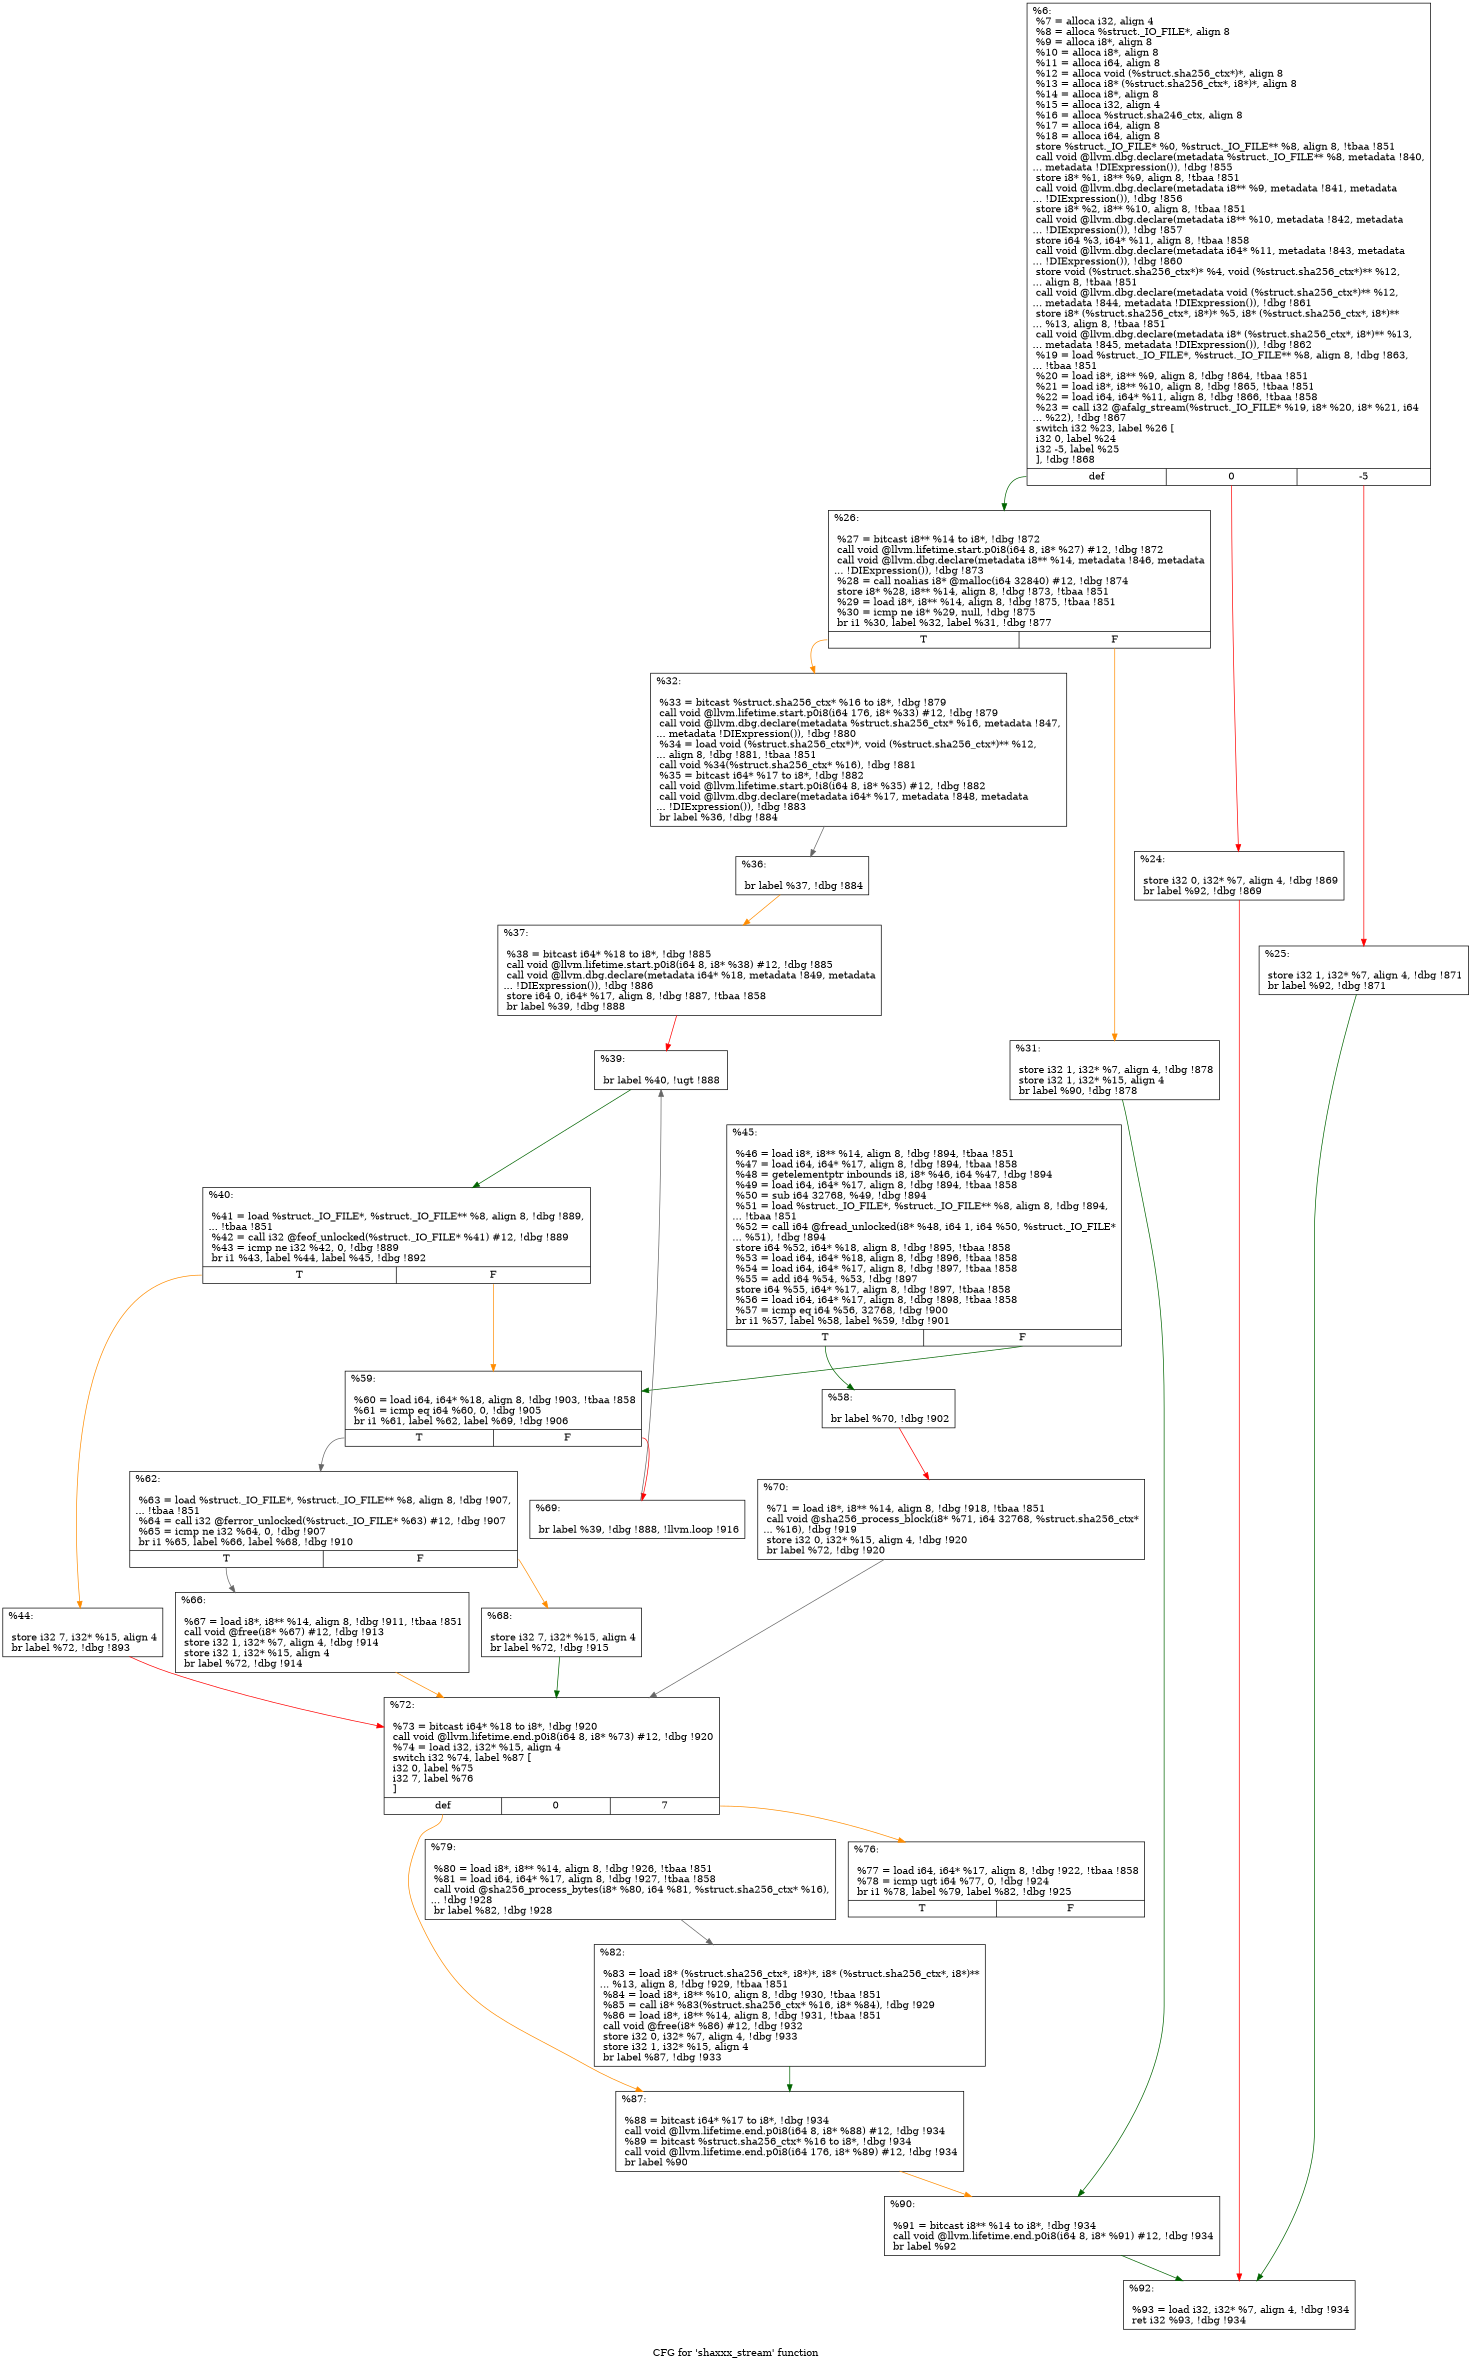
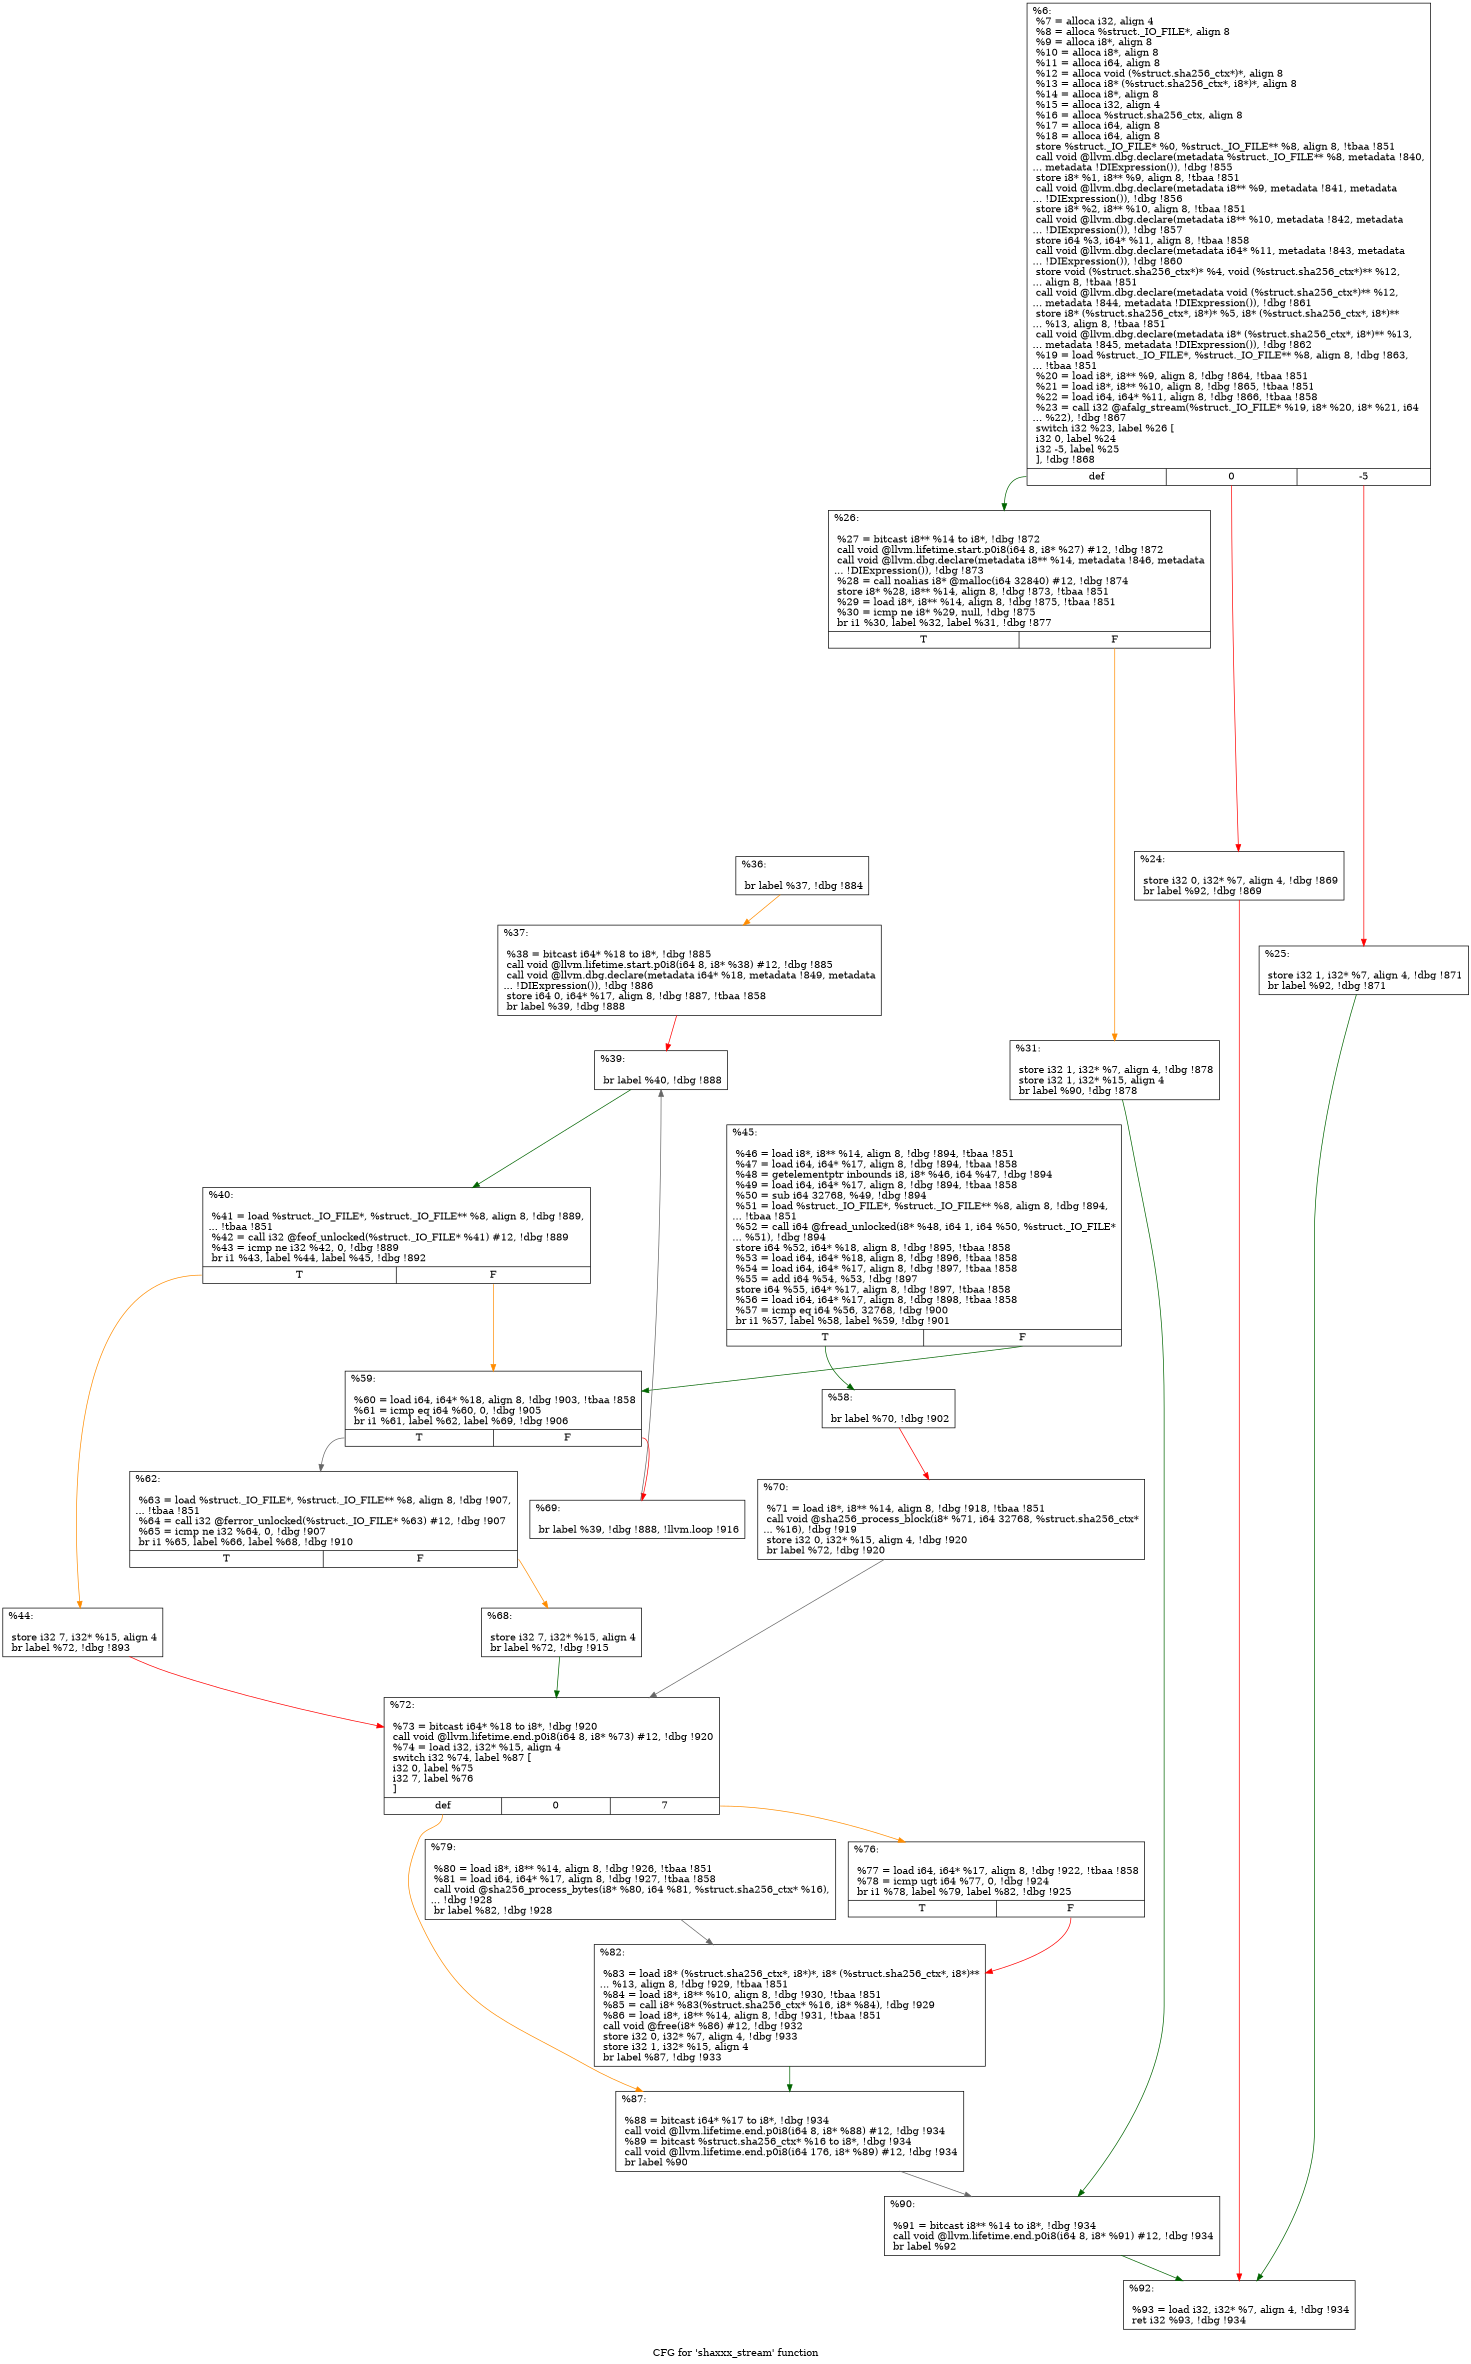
node "%6:": text "%16 = alloca %struct.sha246_ctx, align 8" -> "%16 = alloca %struct.sha256_ctx, align 8"
node "%32:": removed
node "%39:": text "br label %40, !ugt !888" -> "br label %40, !dbg !888"
node "%66:": removed
edge "%76:" -> "%82:": added
edge "%87:" -> "%90:": color darkorange -> gray40
